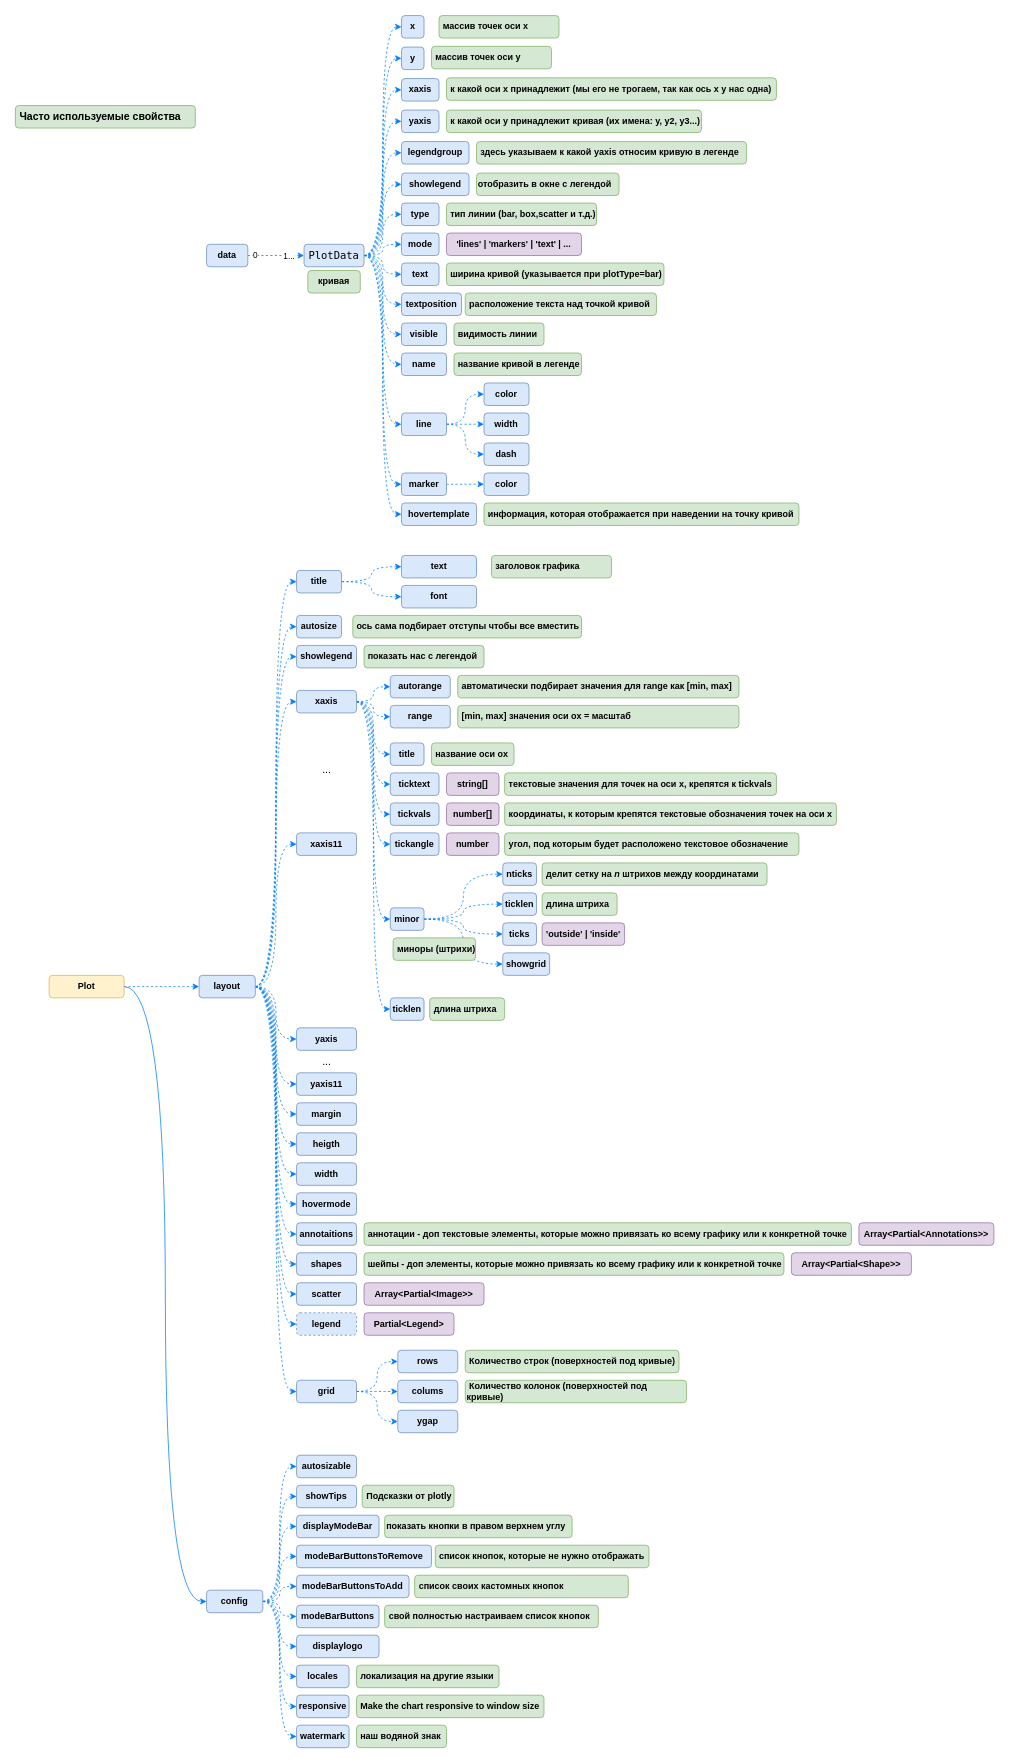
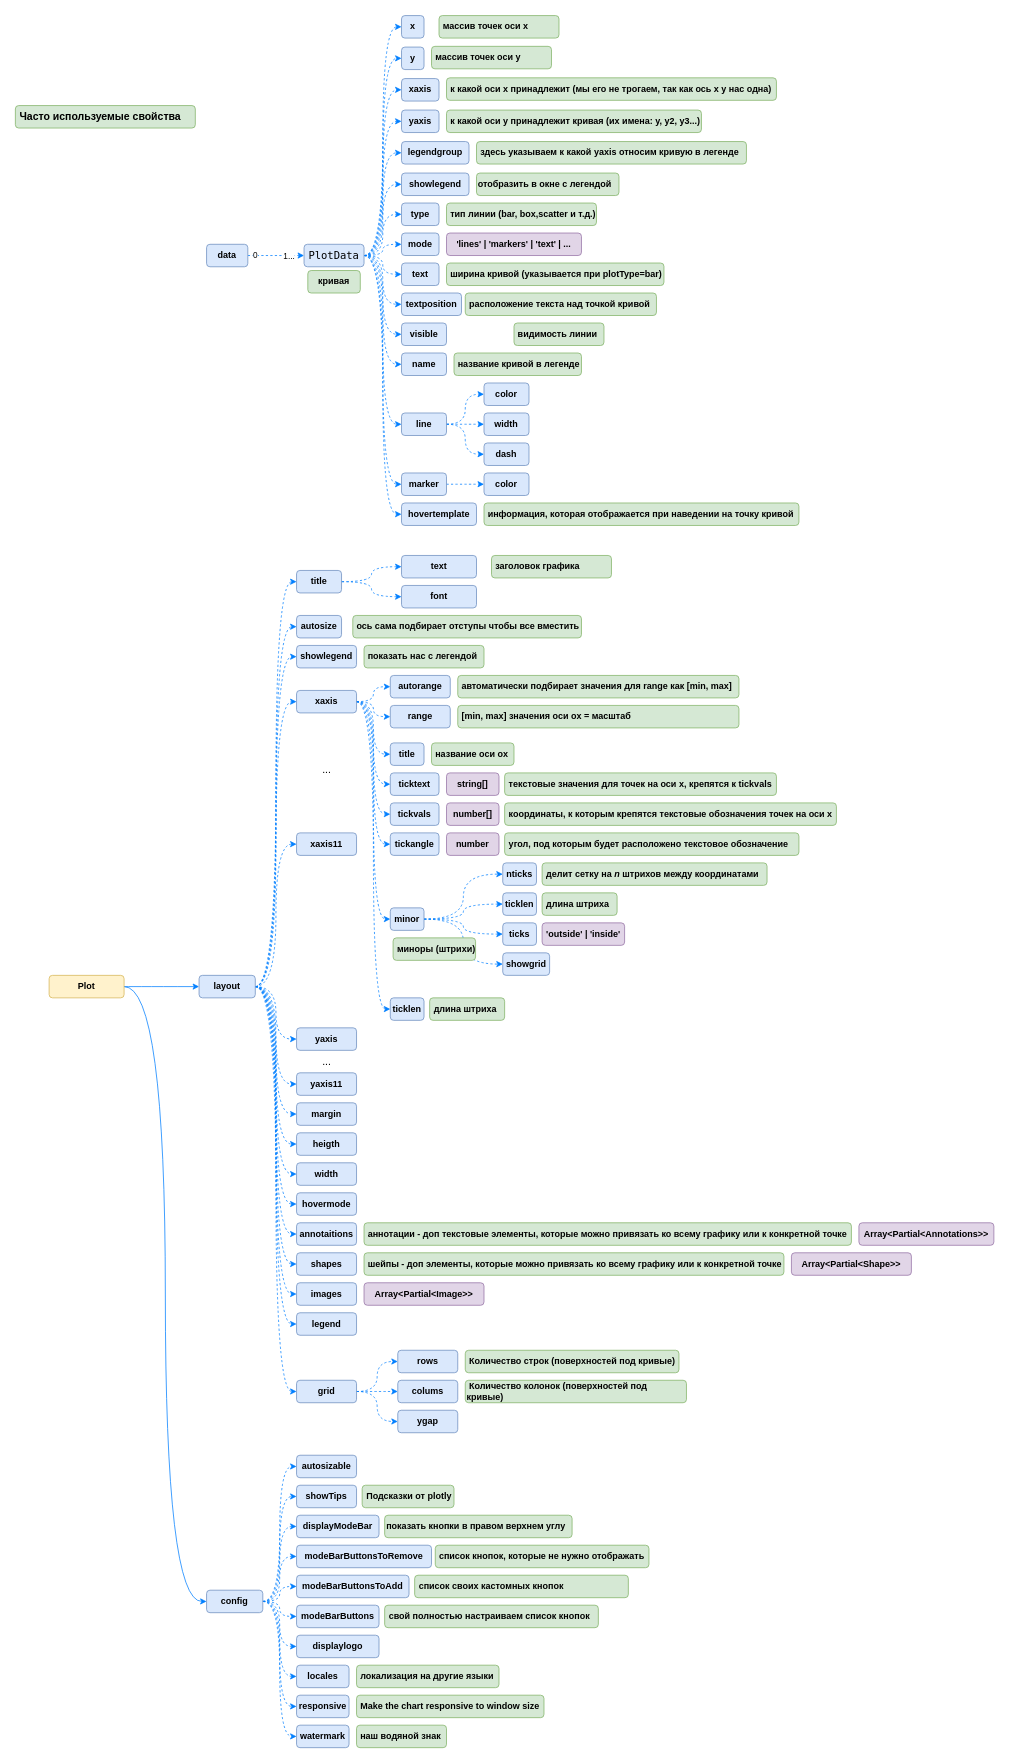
node "видимость линии": moved (499, 334) -> (559, 334)
edge "Plot" -> "layout": style dashed -> solid
node "scatter": label "scatter" -> "images"
node "legend": style dashed -> solid
node "Partial<Legend>": removed
